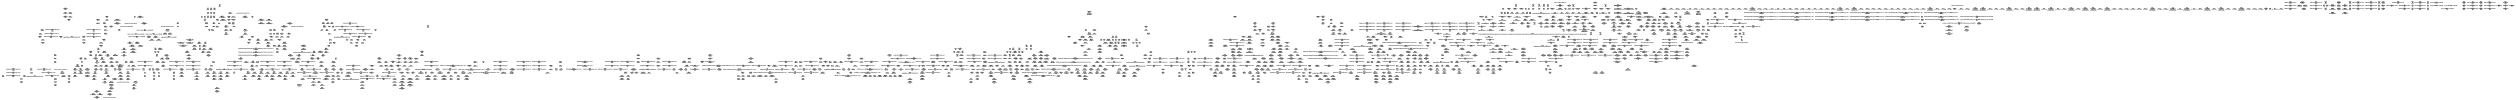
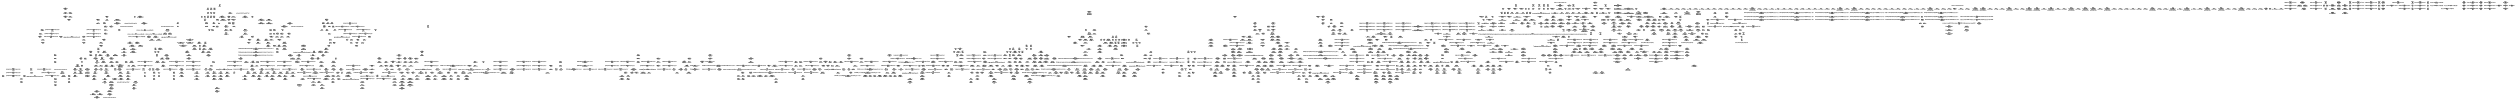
node "CE0x503be40": added
